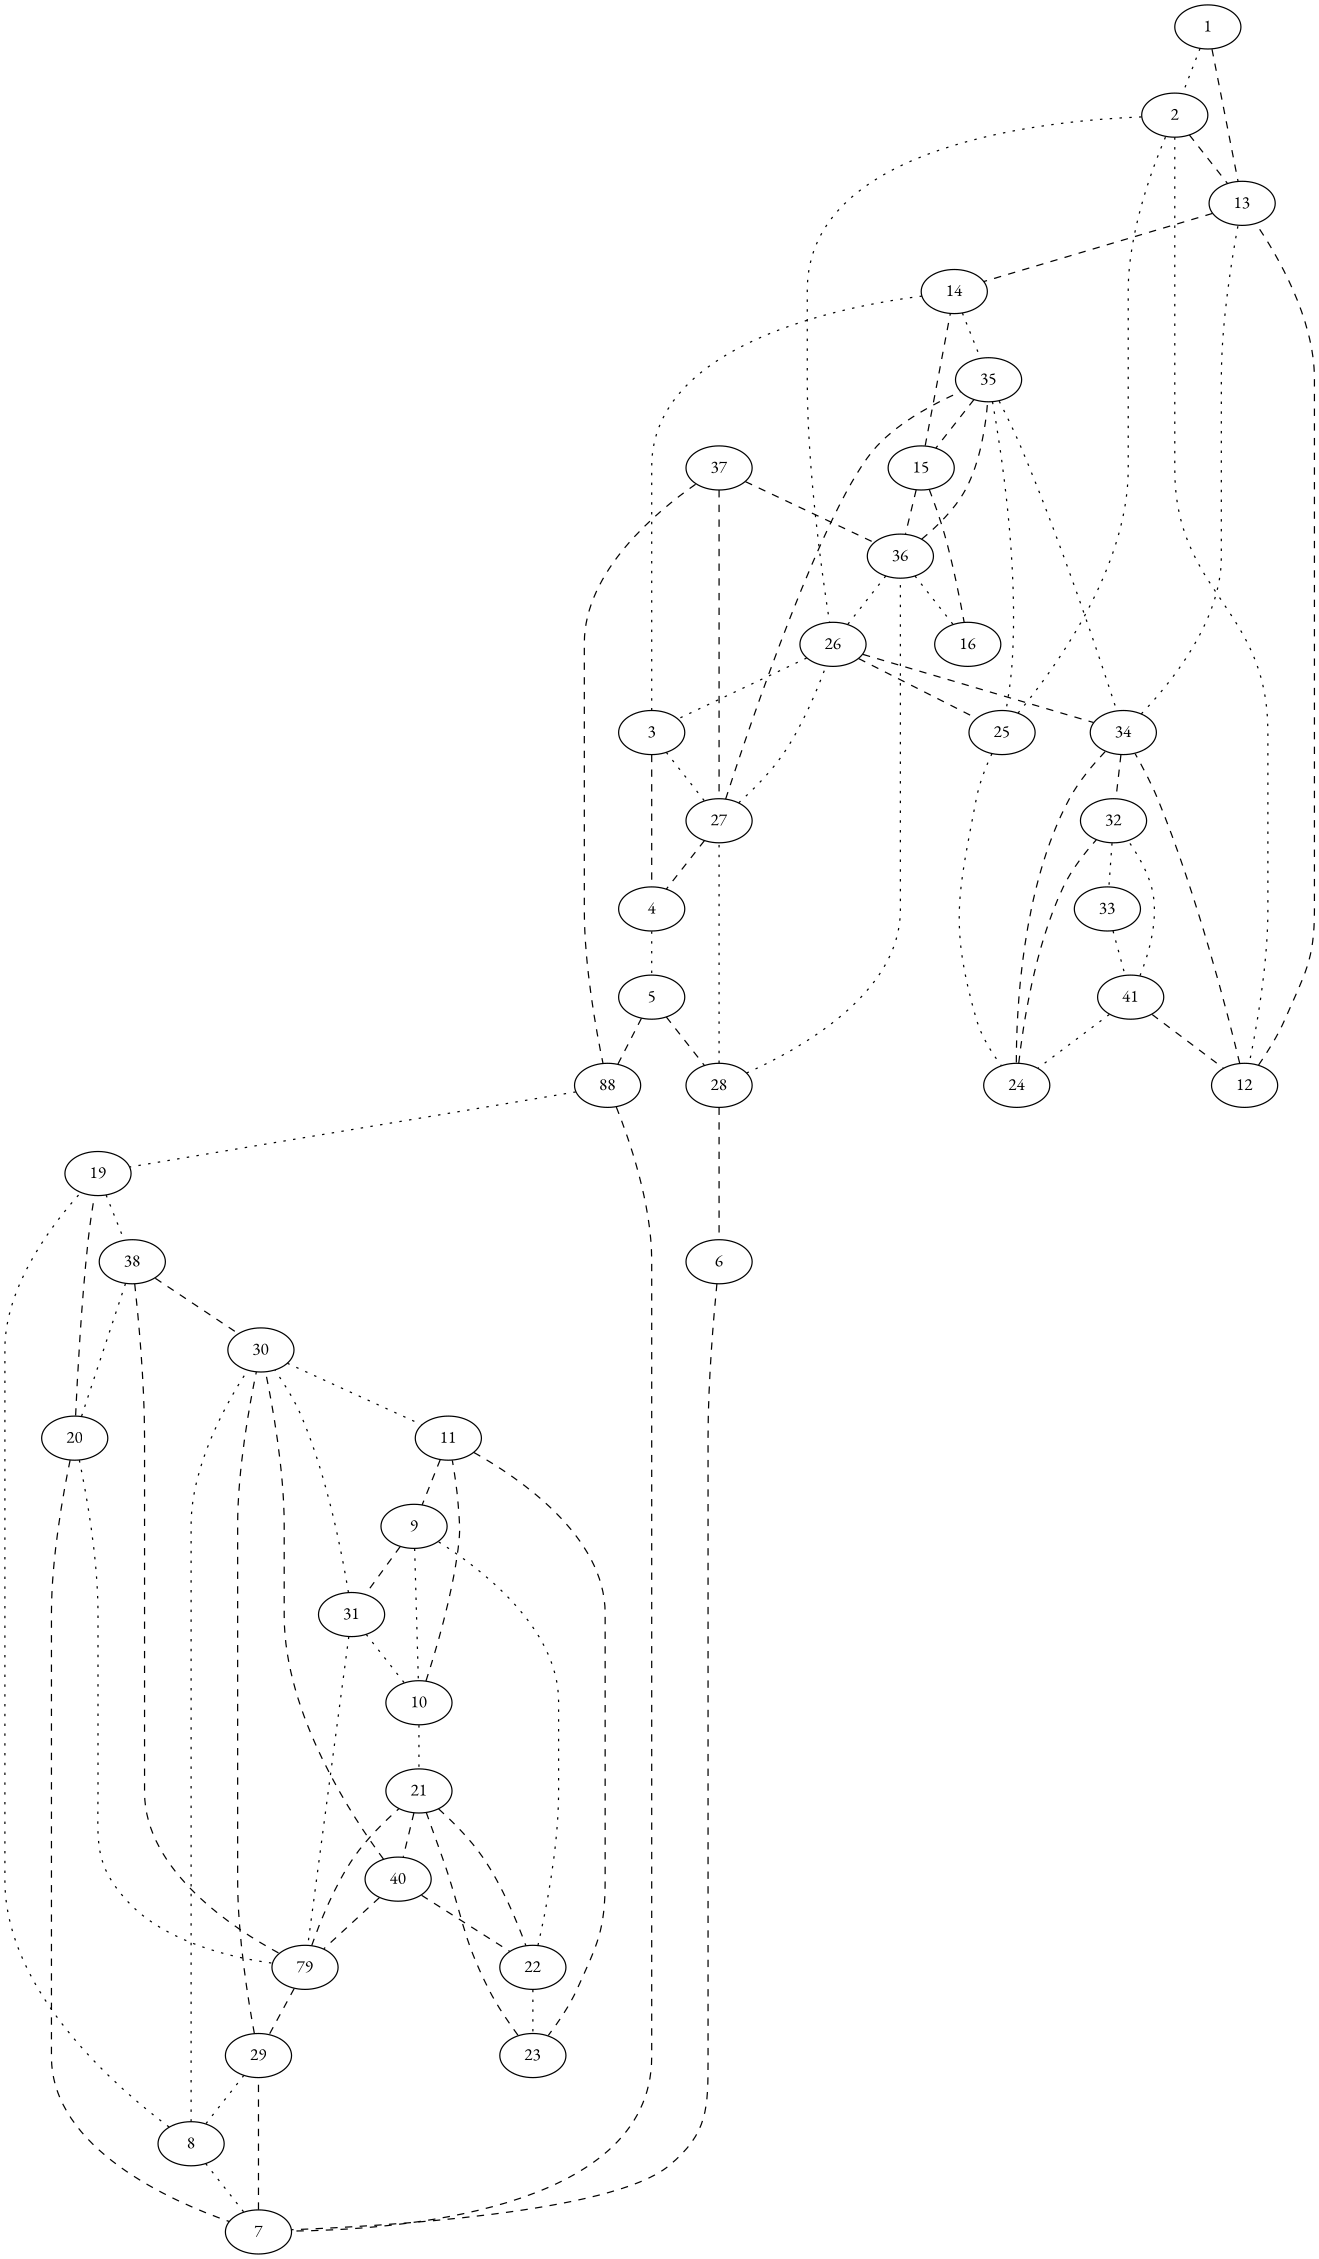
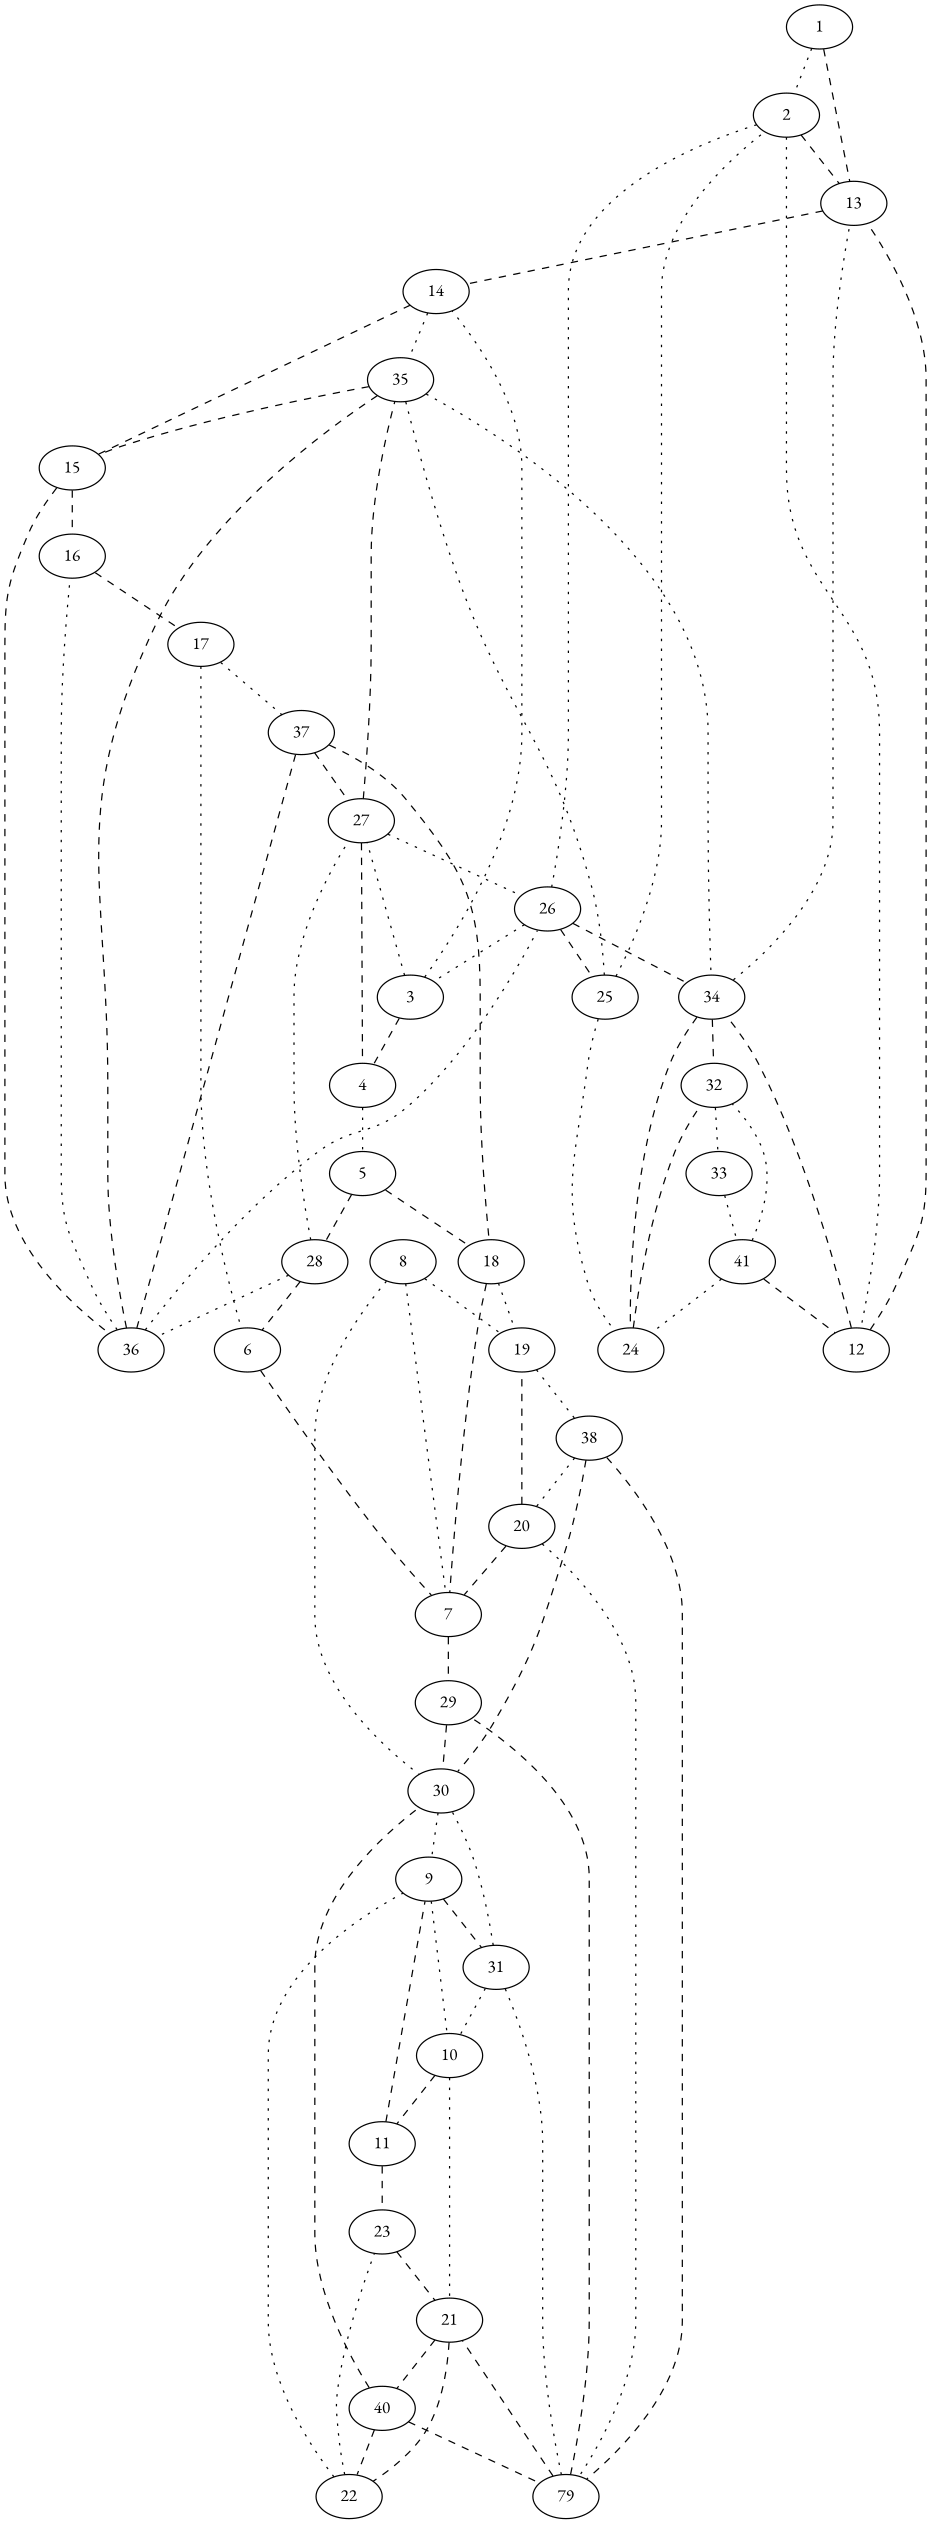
node "17": added
node "88": label "88" -> "18"
edge "30" -- "11": now "30" -- "9"
edge "29" -- "8": removed
